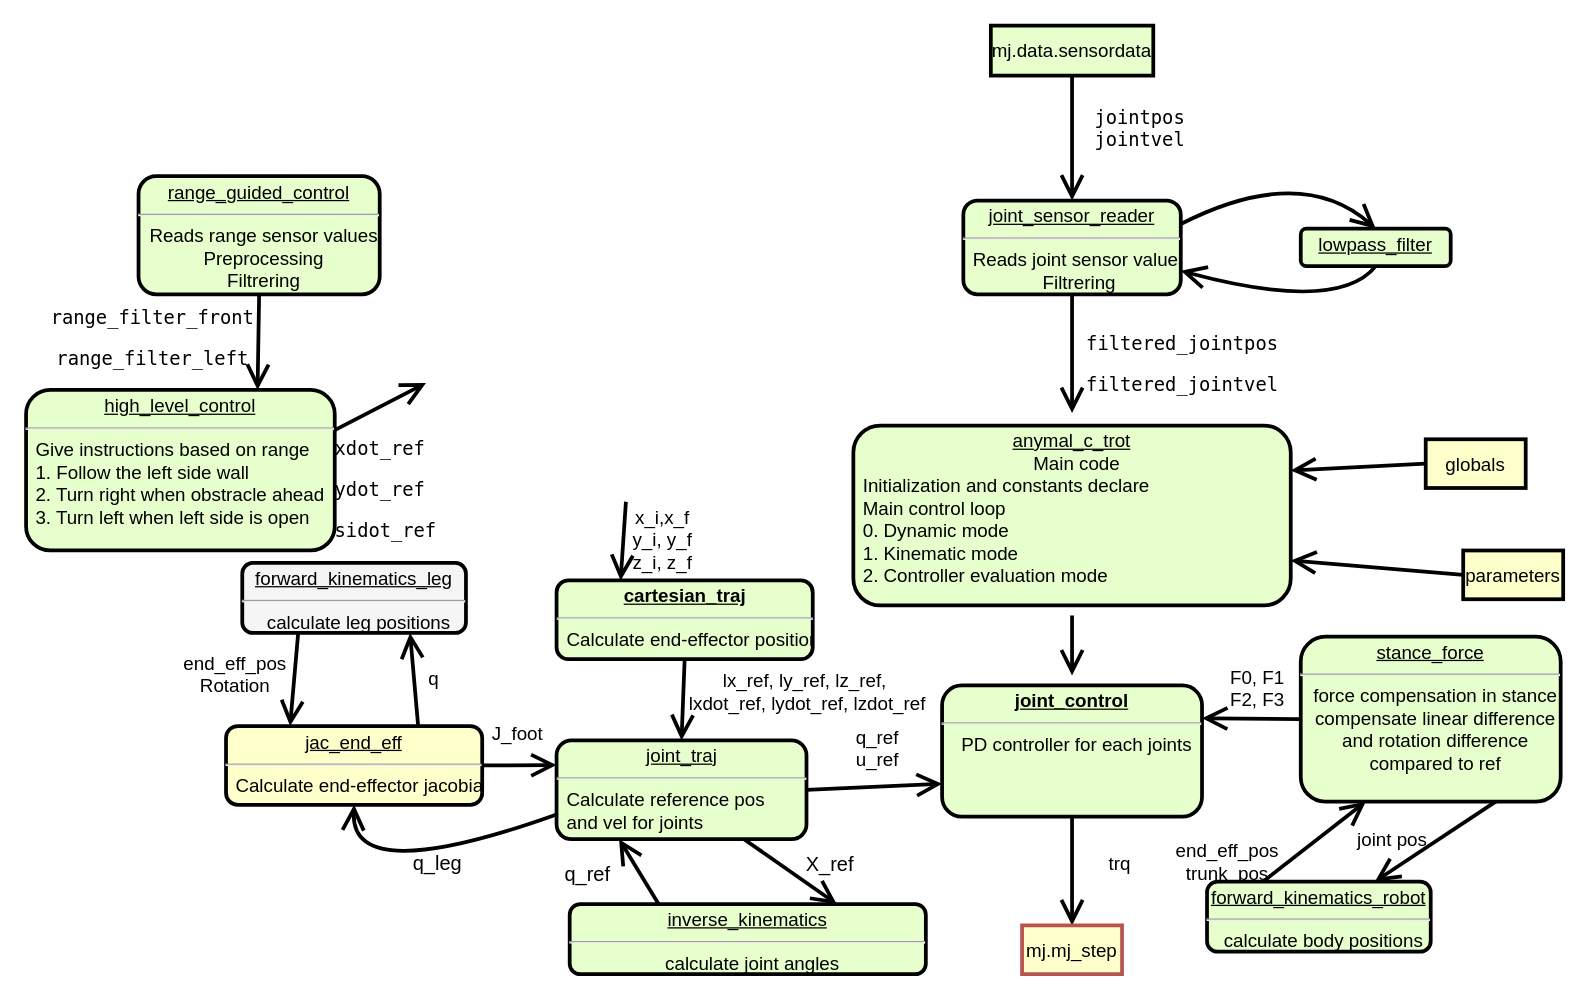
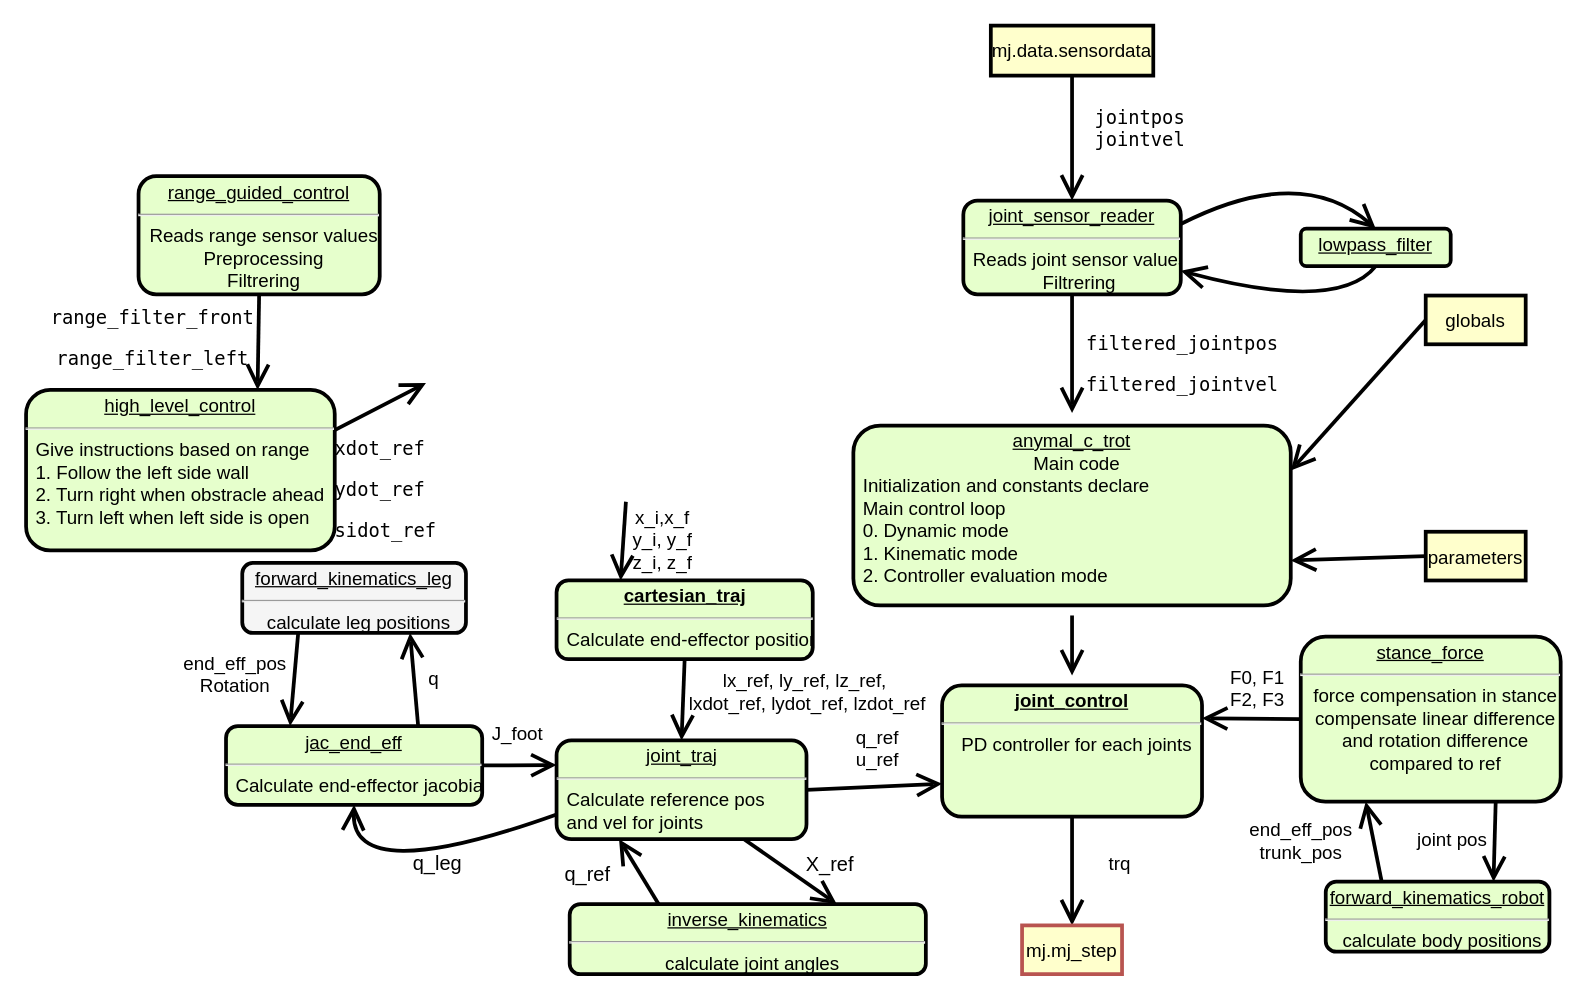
node "mj.data.sensordata": fillcolor #e6ffcc -> #ffffcc
node "globals": moved (1476, 464) -> (1476, 320)
node "parameters": moved (1513, 575) -> (1476, 556)
node "jac_end_eff Calculate end-effector jacobian": fillcolor #ffffcc -> #e6ffcc
node "forward_kinematics_robot calculate body positions": moved (1319, 917) -> (1438, 917)
